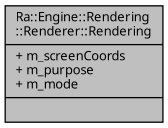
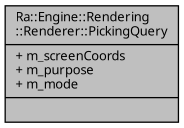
node "Ra::Engine::Rendering": text "::Renderer::Rendering" -> "::Renderer::PickingQuery"
